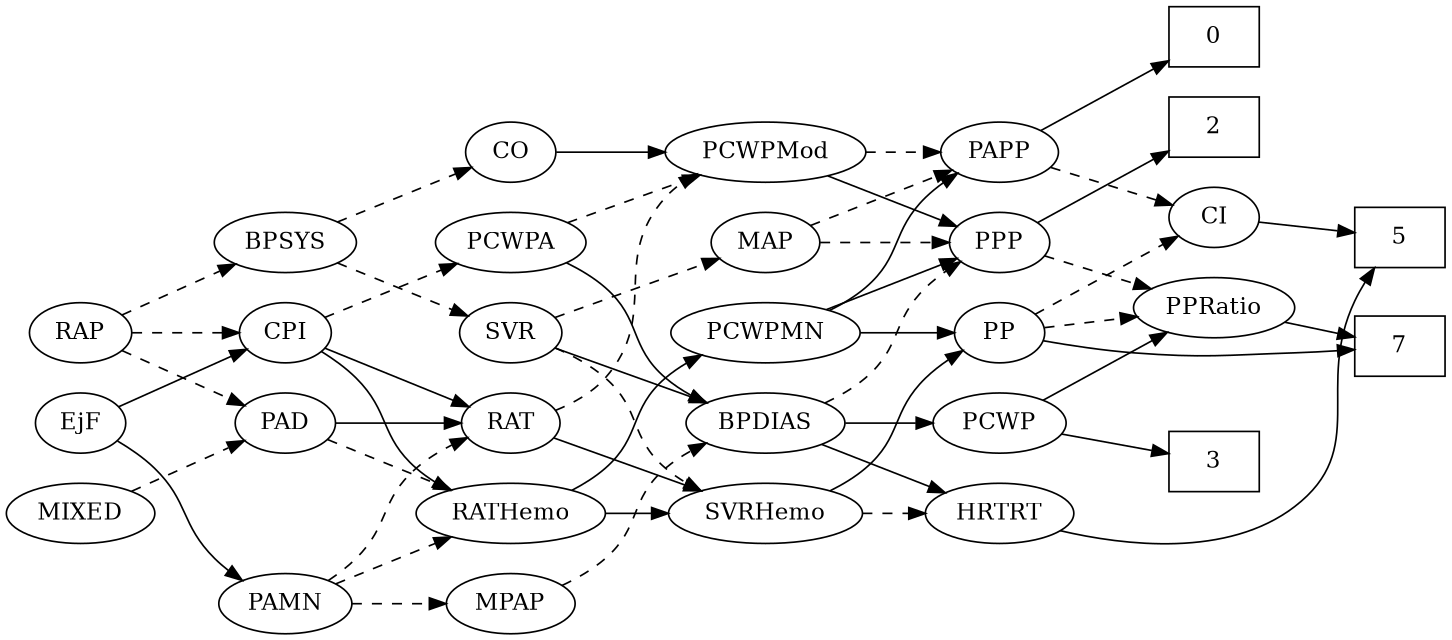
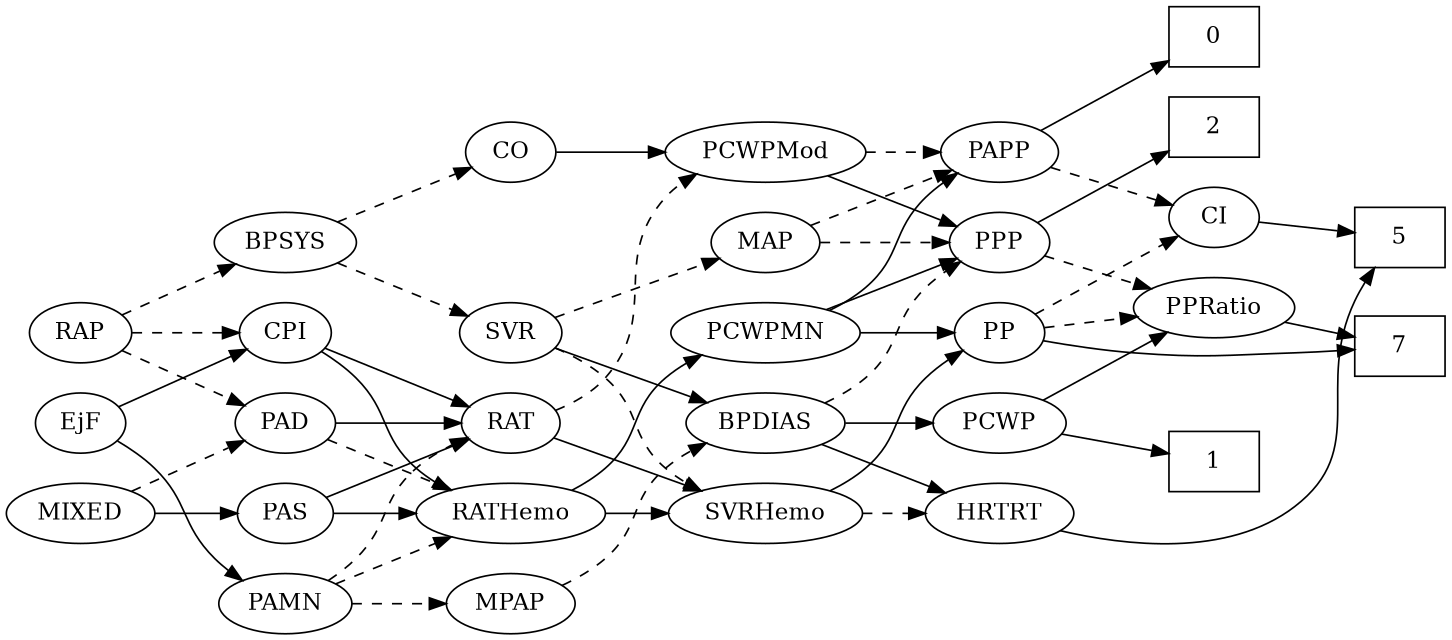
node "PCWPA": removed
node "3": label "3" -> "1"
node "PAS": added
